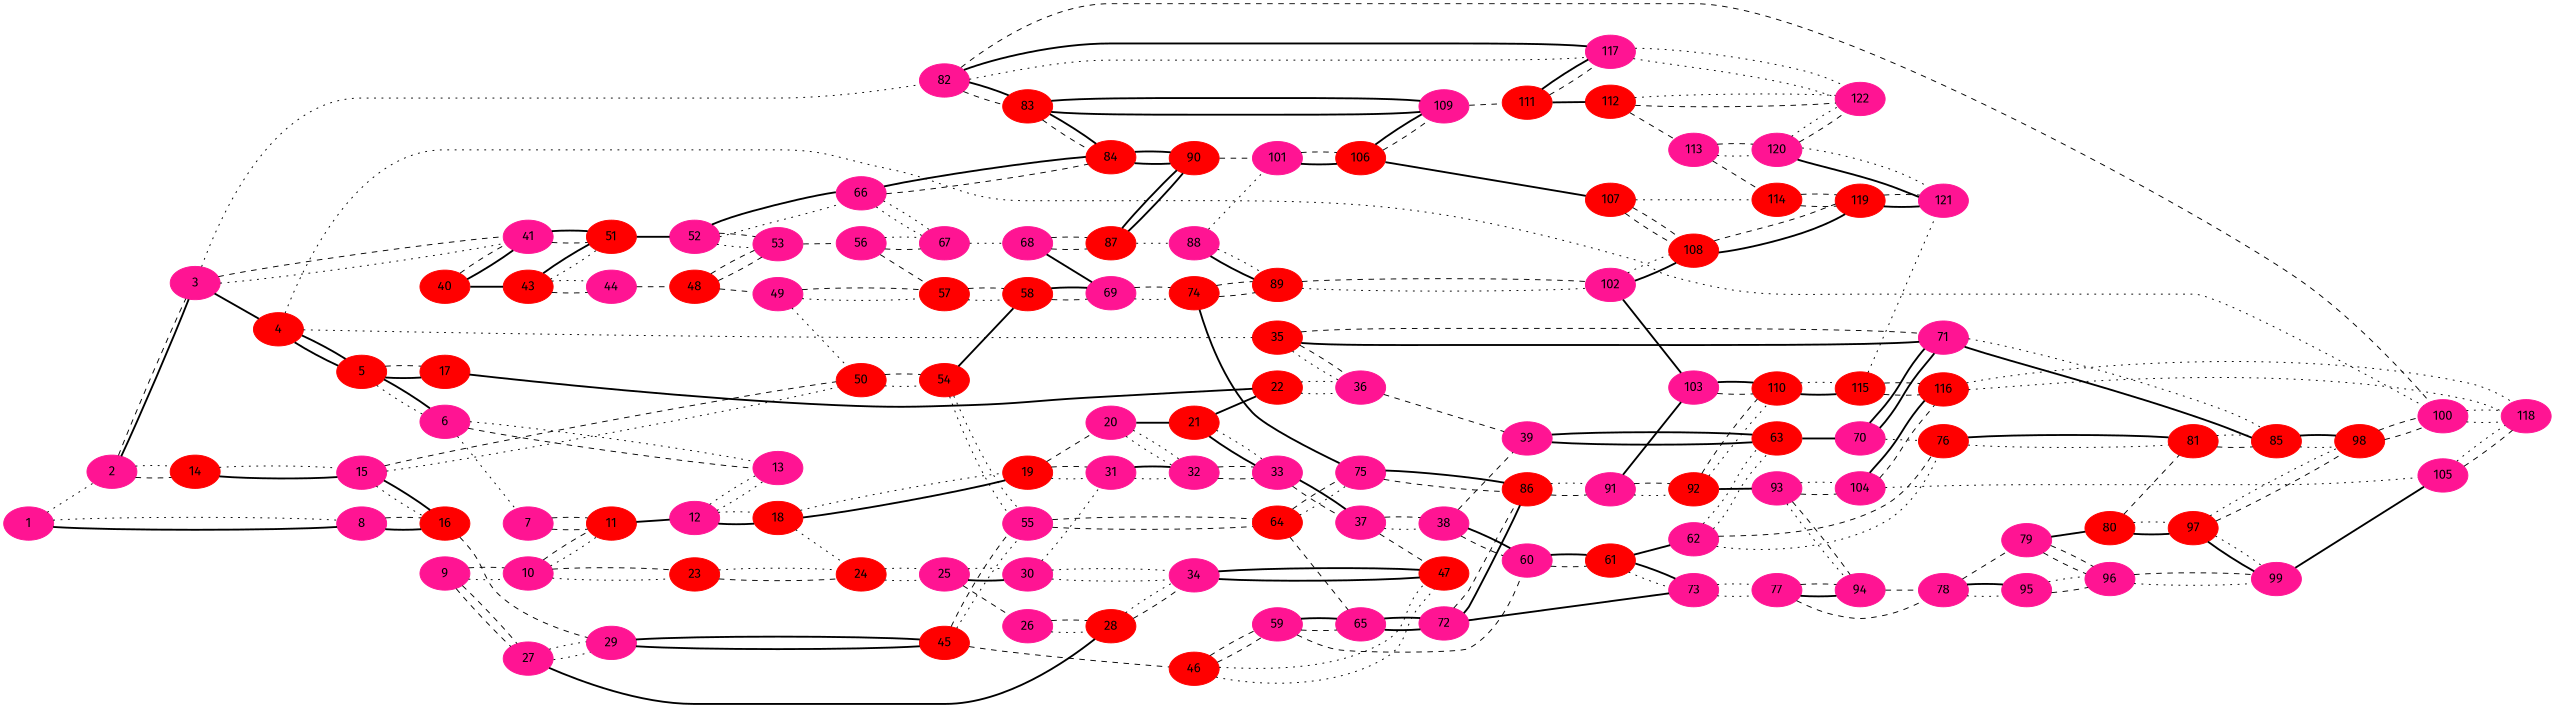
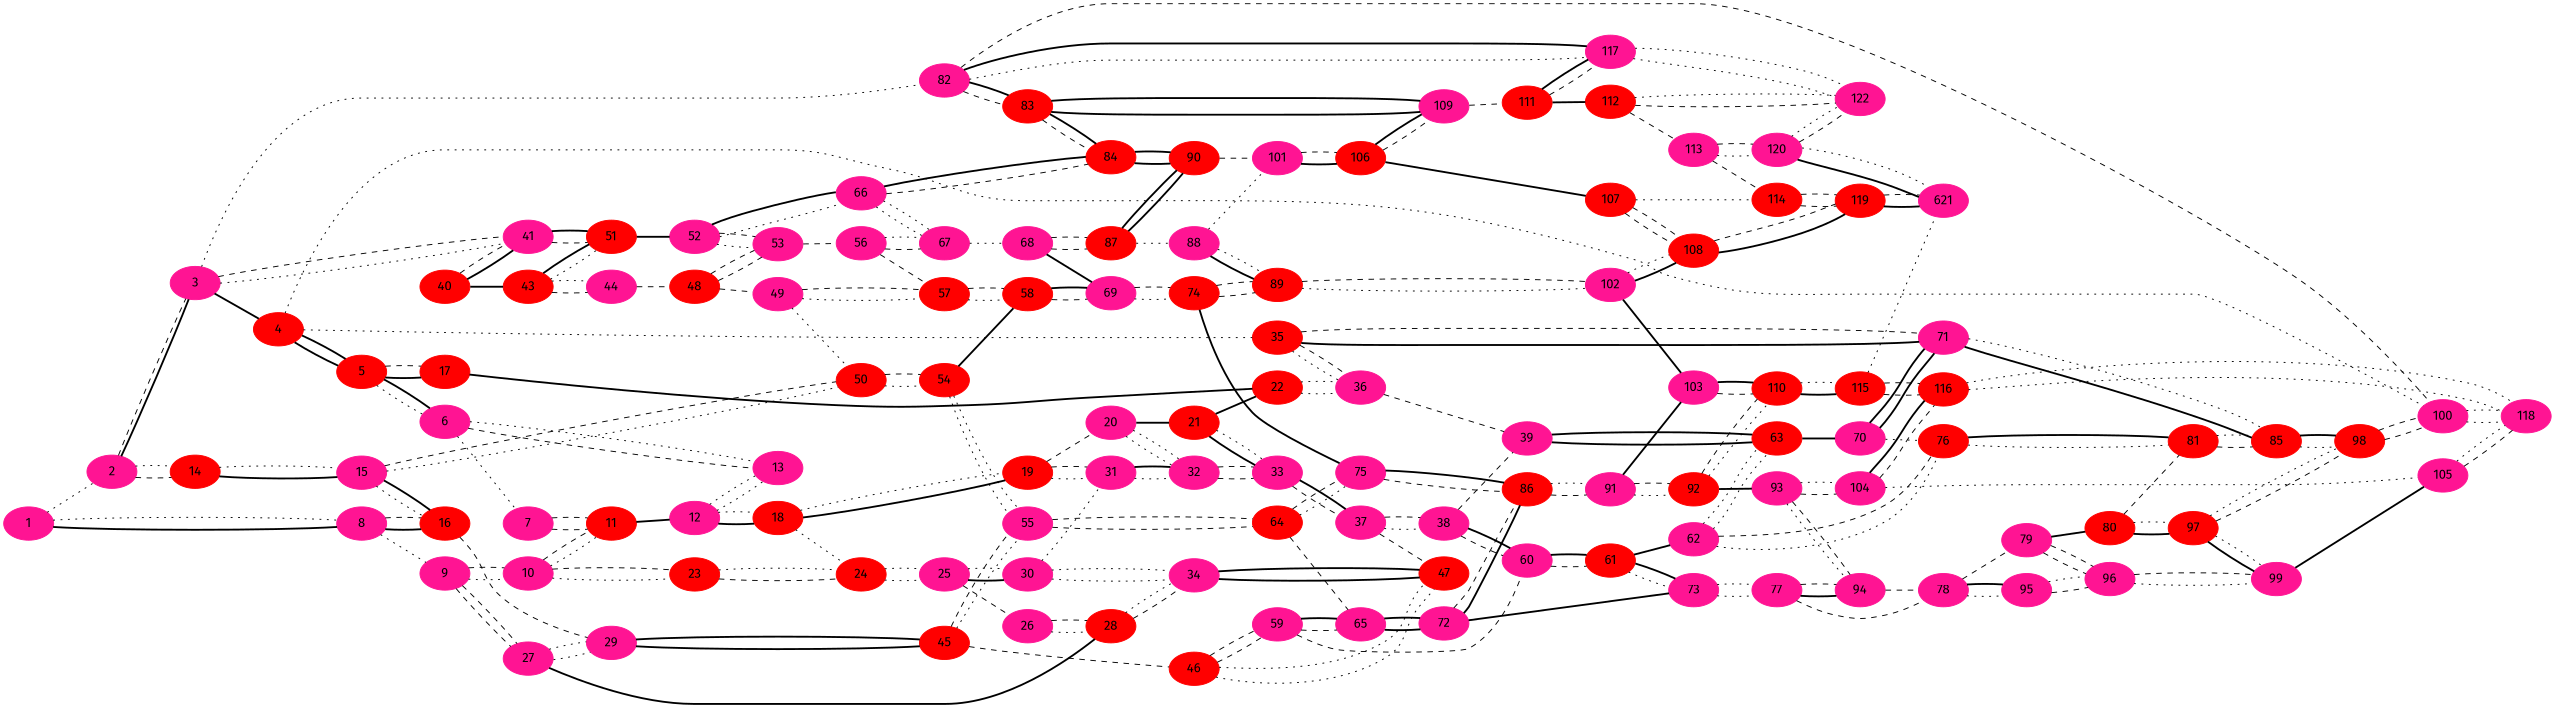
node "121": label "121" -> "621"
edge "8" -- "9": added
